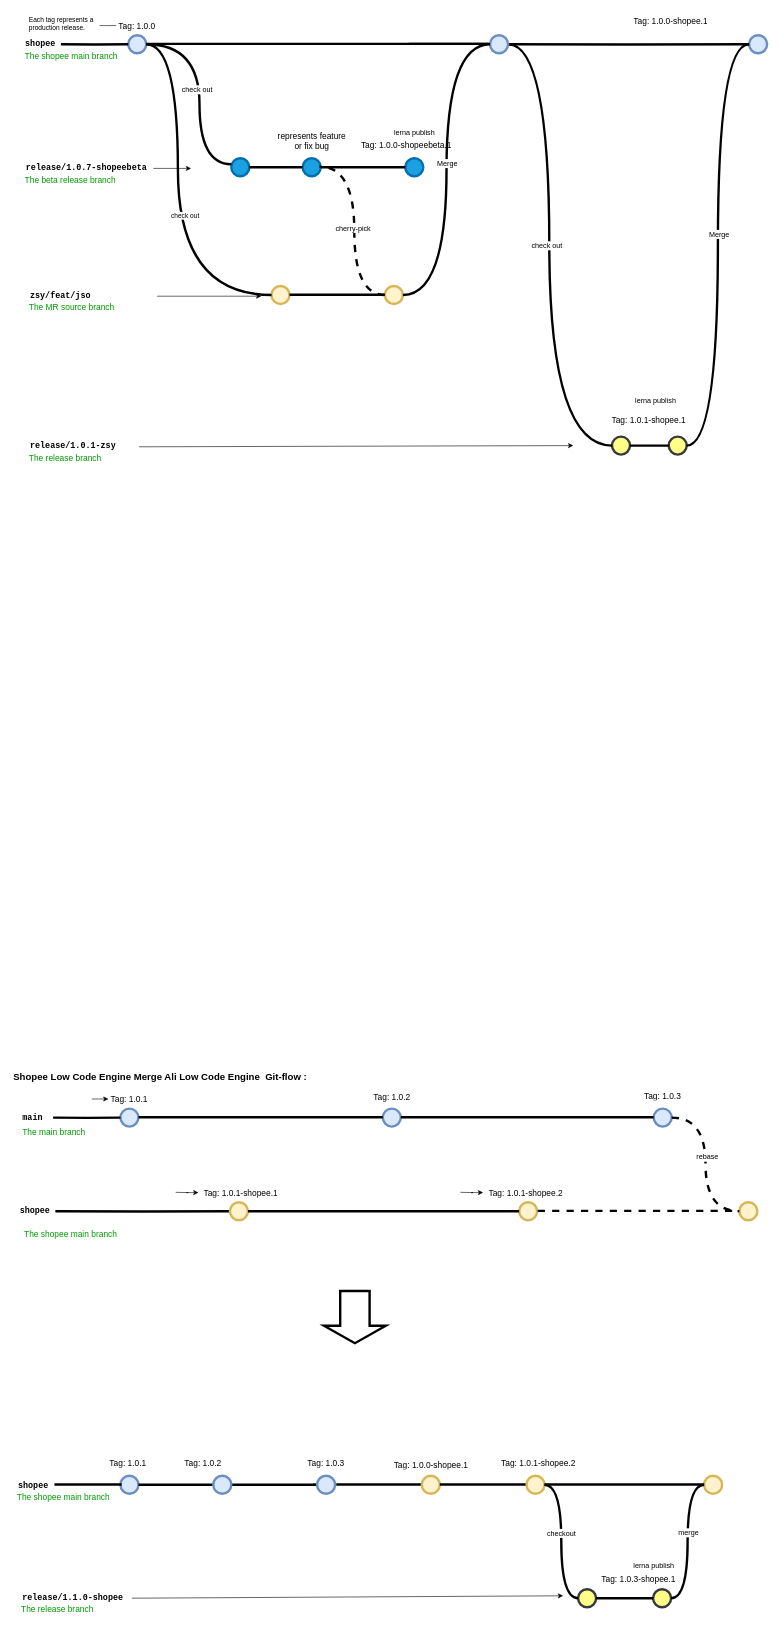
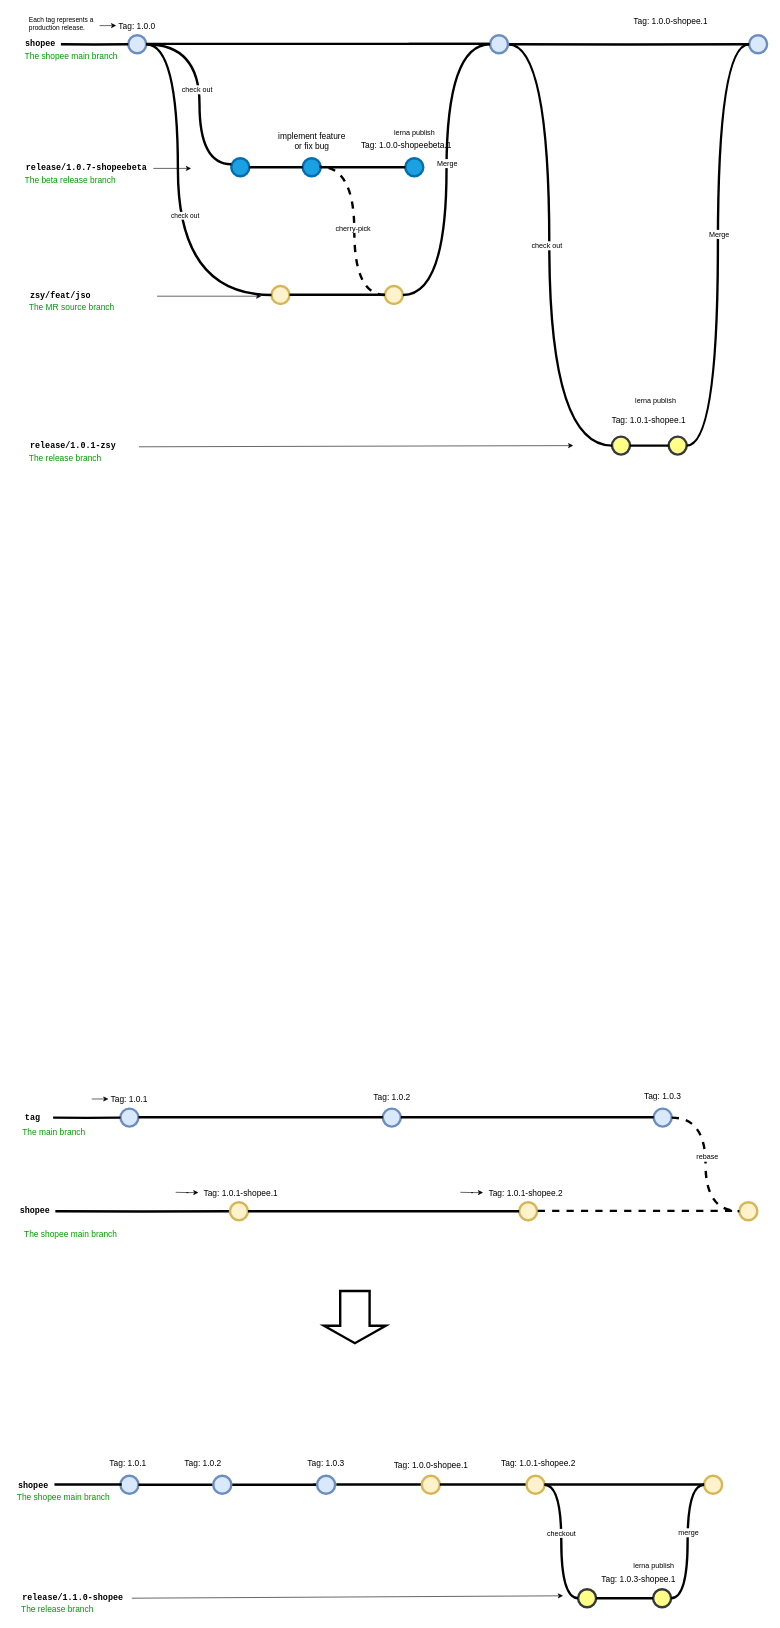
edge "Each tag represents a production release." -- "Tag: 1.0.0": arrowhead none -> classic
node "represents feature or fix bug": label "represents feature or fix bug" -> "implement feature or fix bug"
node "Shopee Low Code Engine Merge Ali Low Code Engine Git-flow :": removed
node "main": label "main" -> "tag"
